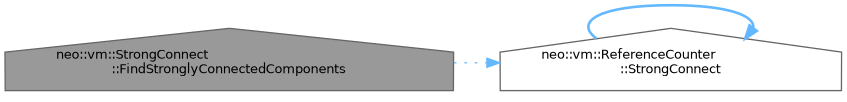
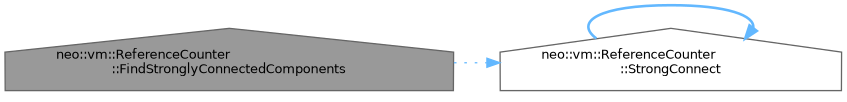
node "neo::vm::StrongConnect ::FindStronglyConnectedComponents": label "neo::vm::StrongConnect ::FindStronglyConnectedComponents" -> "neo::vm::ReferenceCounter ::FindStronglyConnectedComponents"
